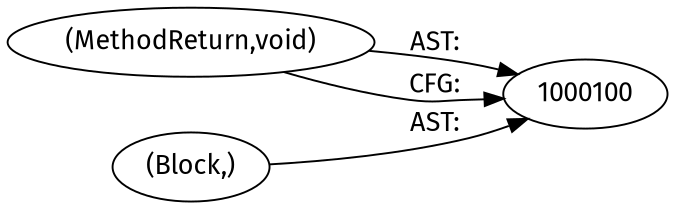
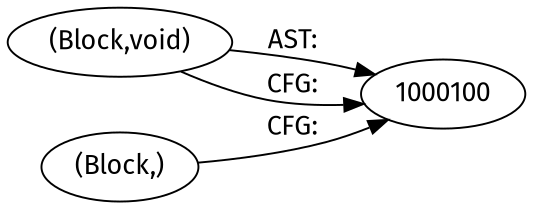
node "(MethodReturn,void)": label "(MethodReturn,void)" -> "(Block,void)"
edge "(Block,)" -> "1000100": label "AST: " -> "CFG: "
